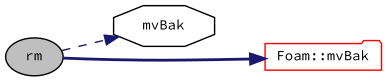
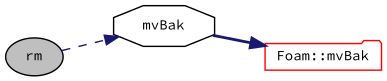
edge "rm" -> "Foam::mvBak": now "mvBak" -> "Foam::mvBak"
